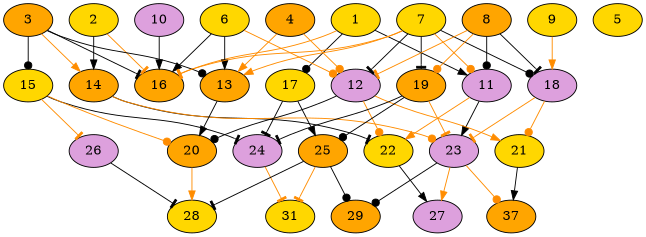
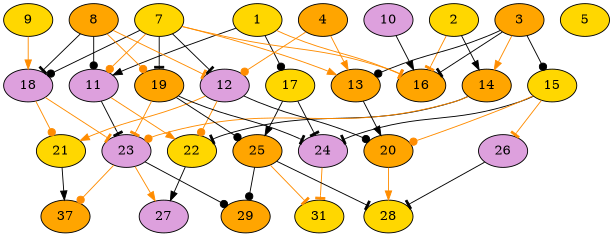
node "6": removed
edge "11" -> "23": arrowhead normal -> tee
